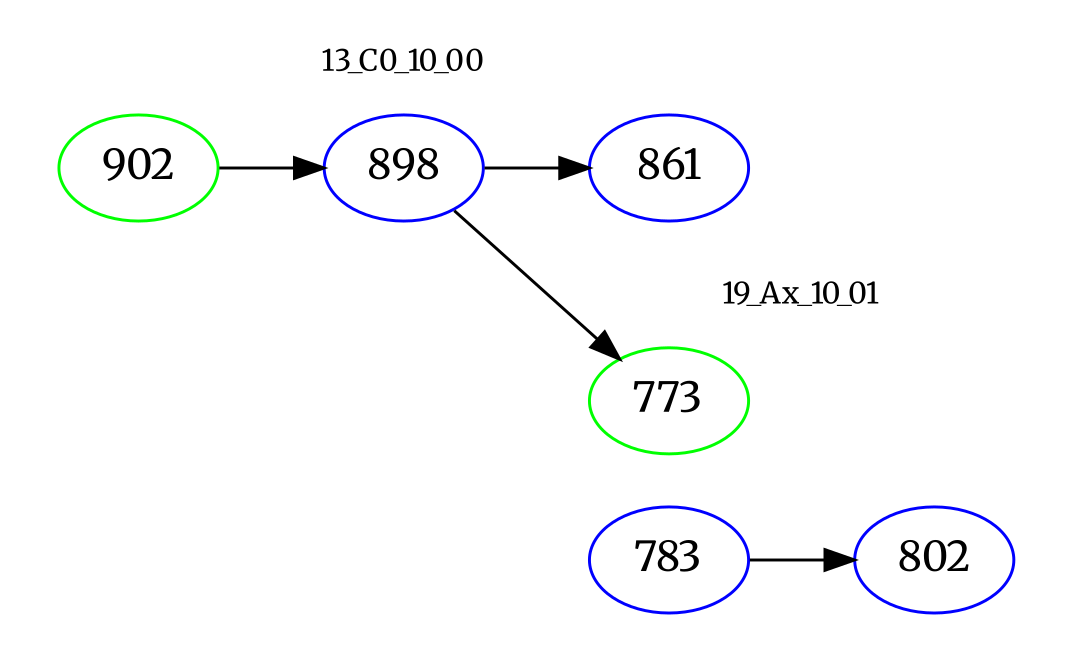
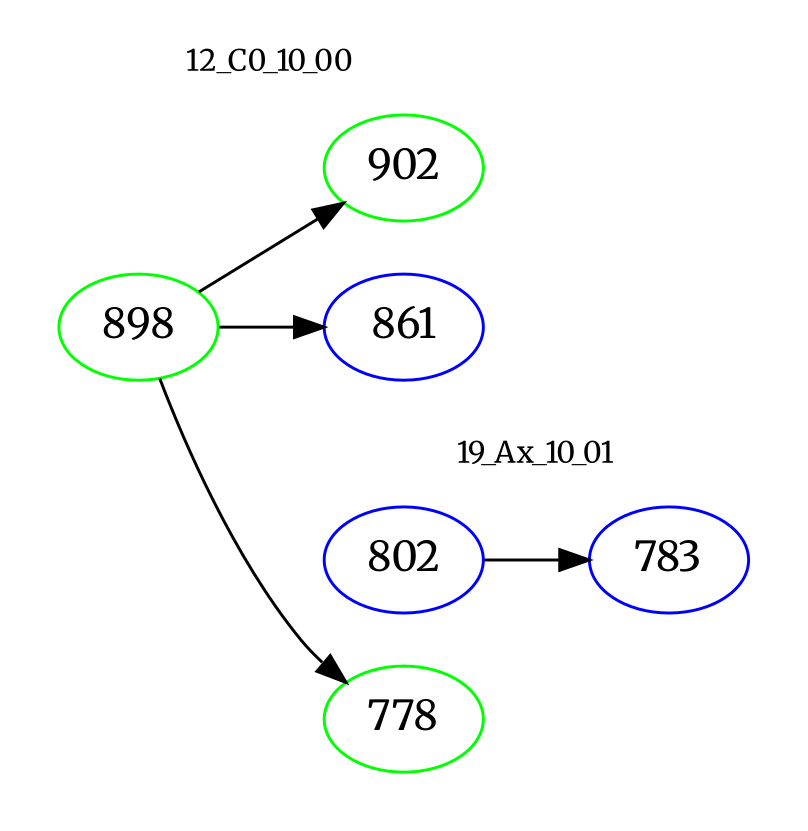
cluster "13_C0_10_00": label "13_C0_10_00" -> "12_C0_10_00"
edge "902" -> "898": reversed
node "898": color blue -> green
node "773": label "773" -> "778"
edge "783" -> "802": reversed
